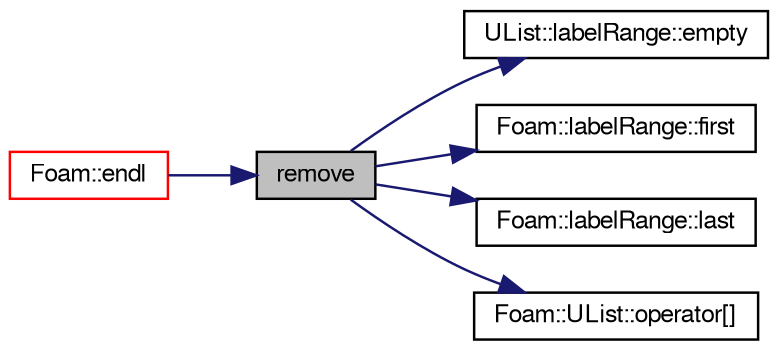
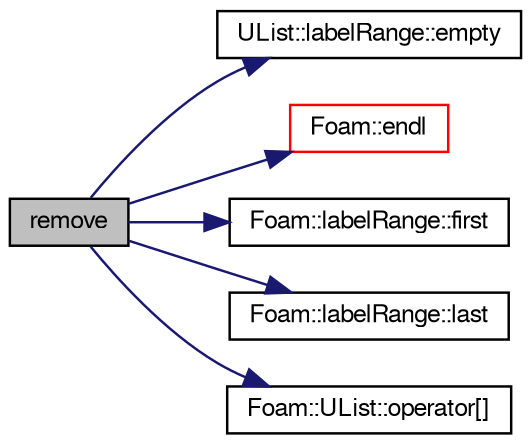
edge "Foam::endl" -> "remove": reversed
